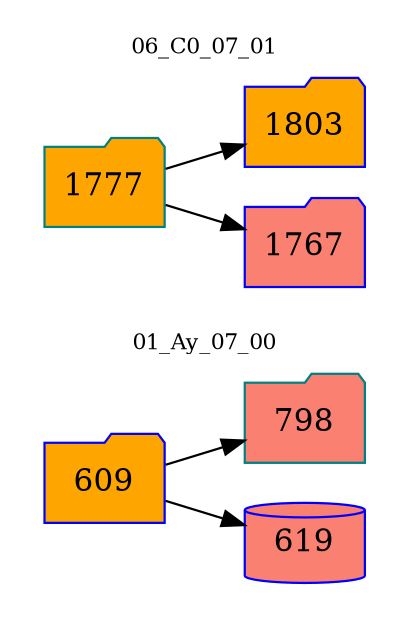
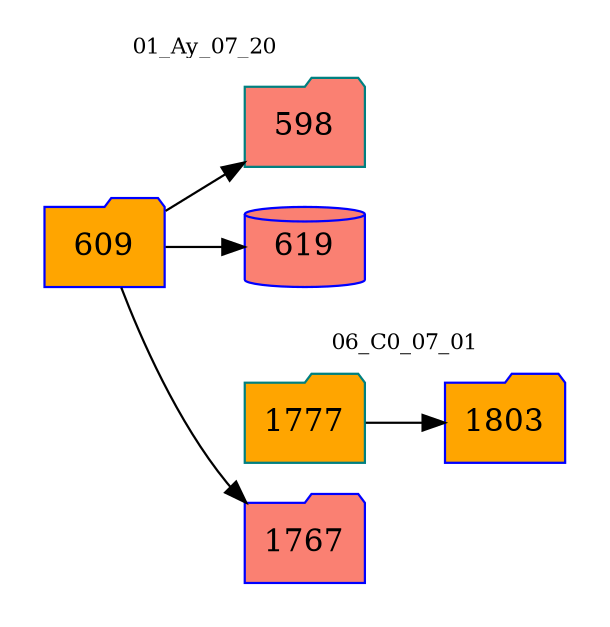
edge "1777" -> "1767": now "609" -> "1767"
cluster "01_Ay_07_00": label "01_Ay_07_00" -> "01_Ay_07_20"
node "798": label "798" -> "598"
